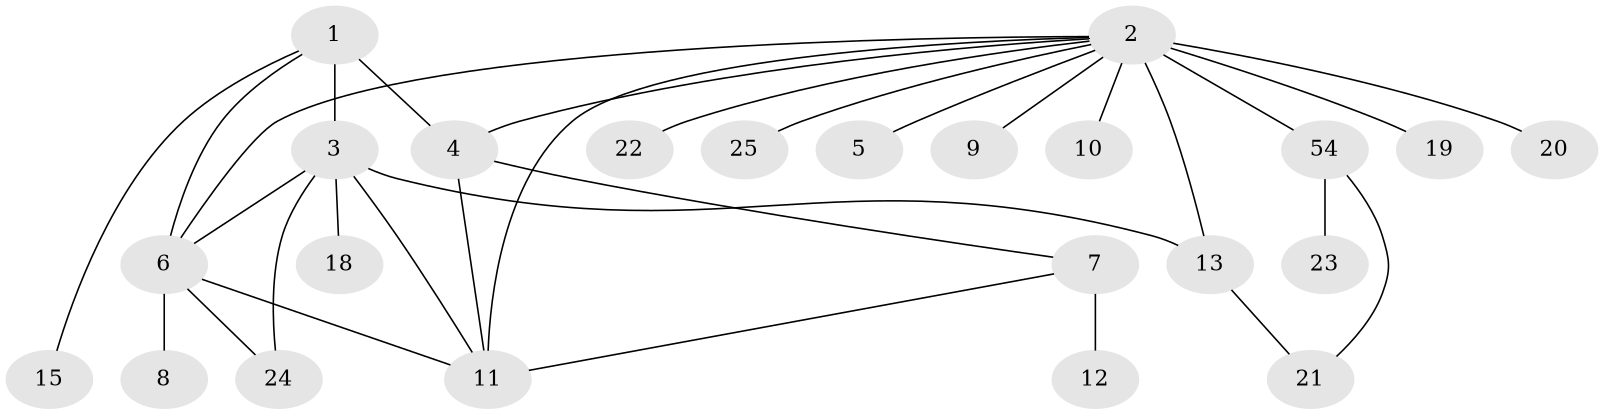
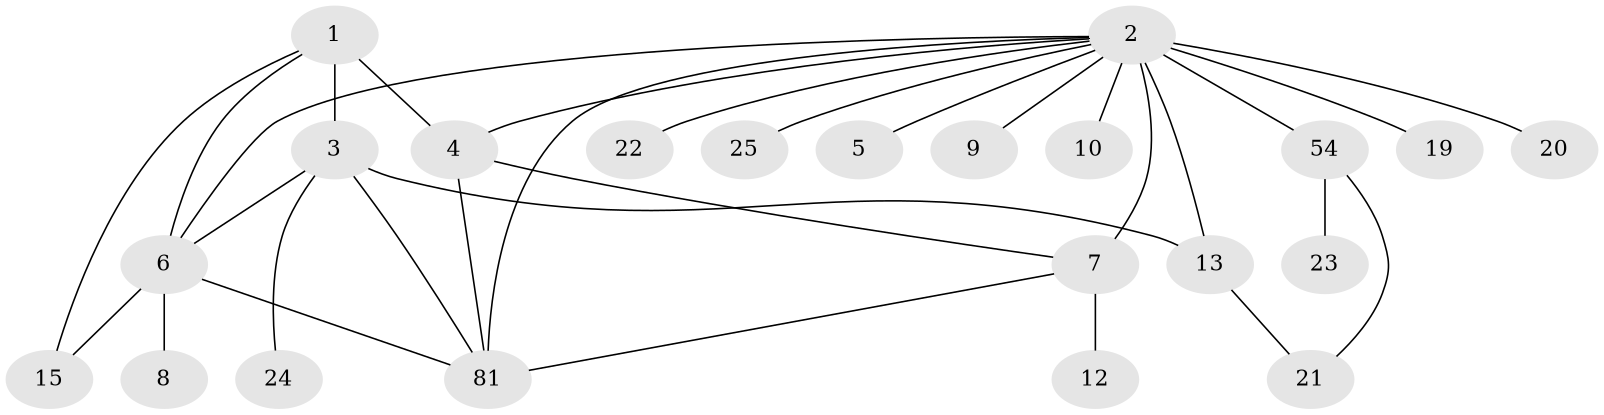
edge "2" -- "7": added
node "18": removed
edge "6" -- "24": now "6" -- "15"
node "11": label "11" -> "81"
